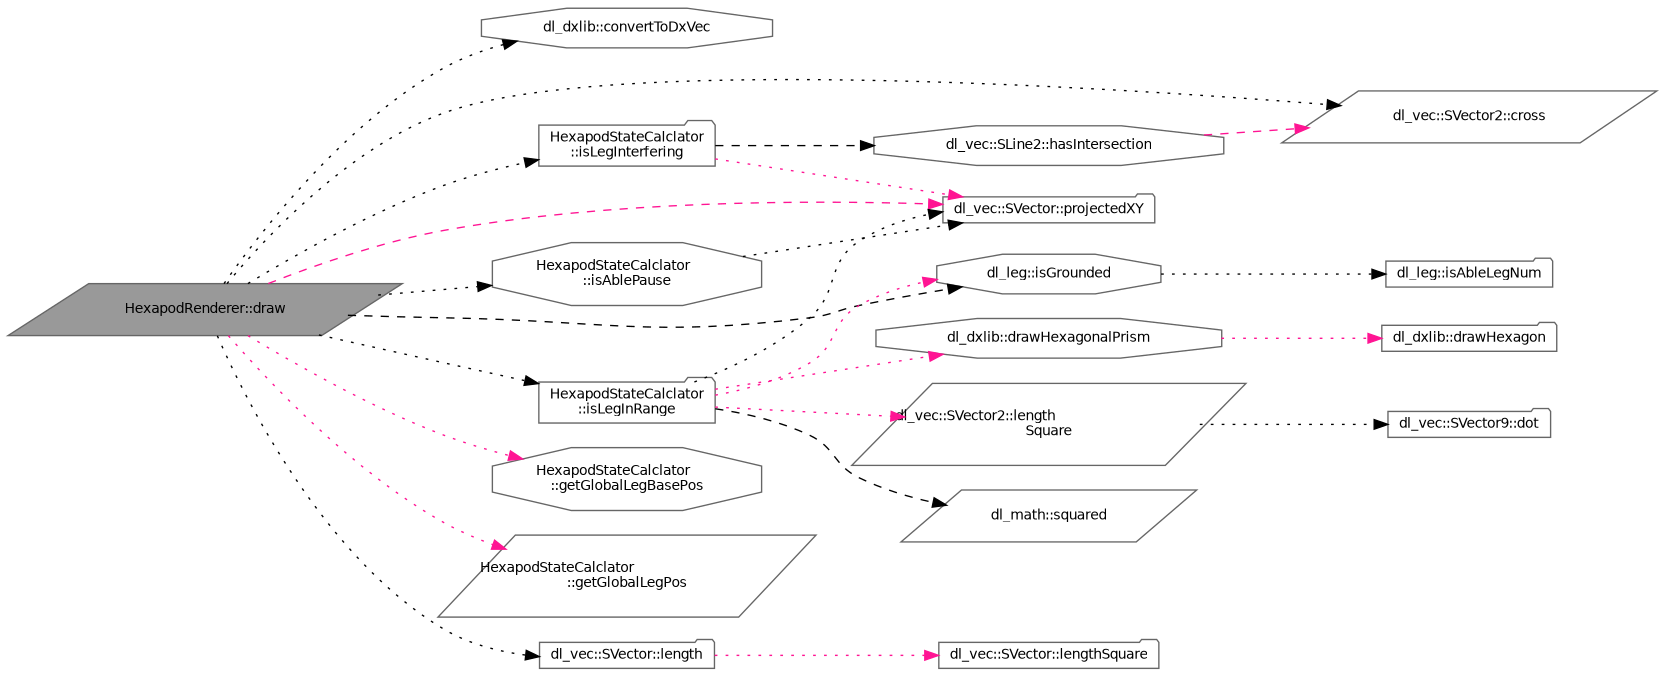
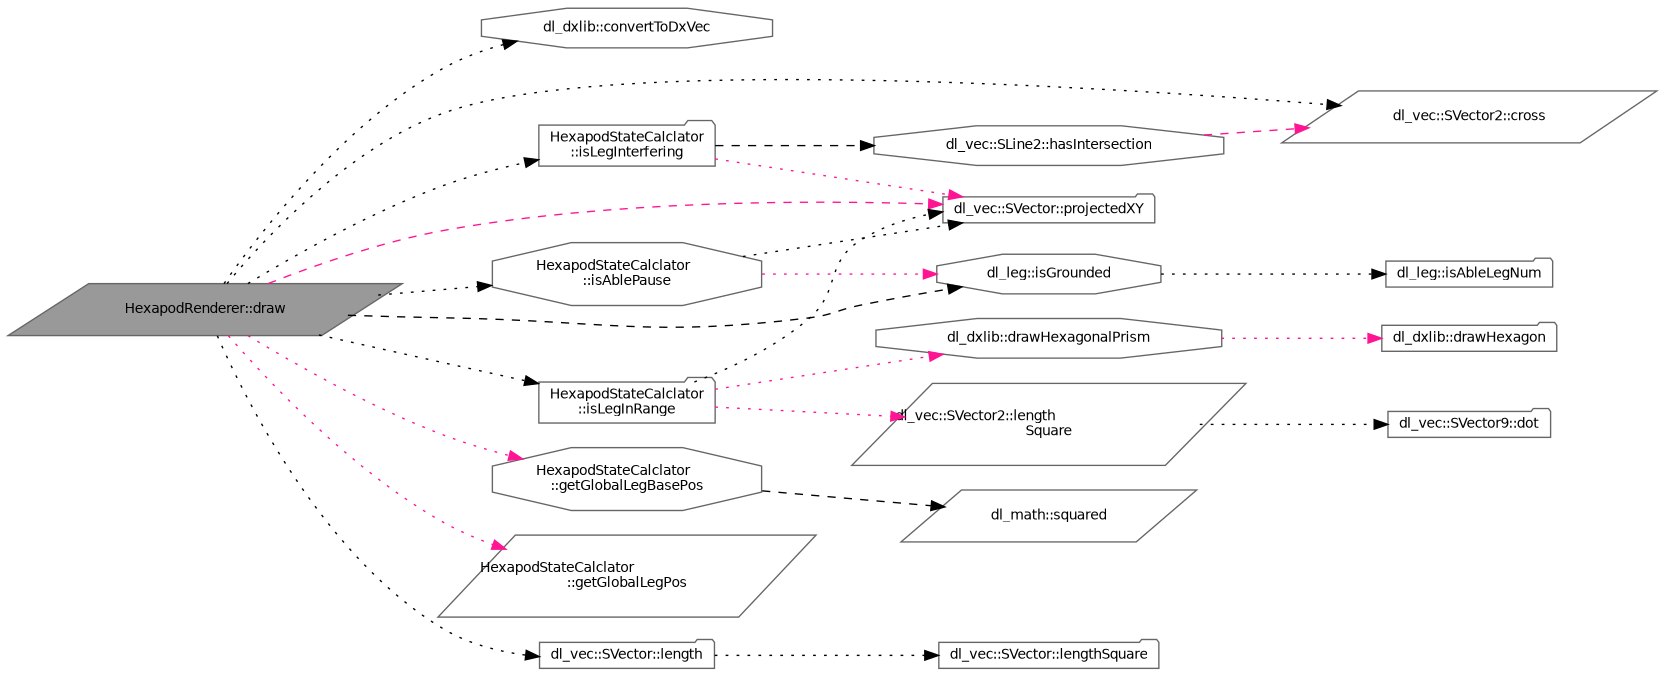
edge "HexapodStateCalclator ::isLegInRange" -> "dl_leg::isGrounded": now "HexapodStateCalclator ::isAblePause" -> "dl_leg::isGrounded"
edge "HexapodStateCalclator ::isLegInRange" -> "dl_math::squared": now "HexapodStateCalclator ::getGlobalLegBasePos" -> "dl_math::squared"
edge "dl_vec::SVector::length" -> "dl_vec::SVector::lengthSquare": color deeppink -> black
